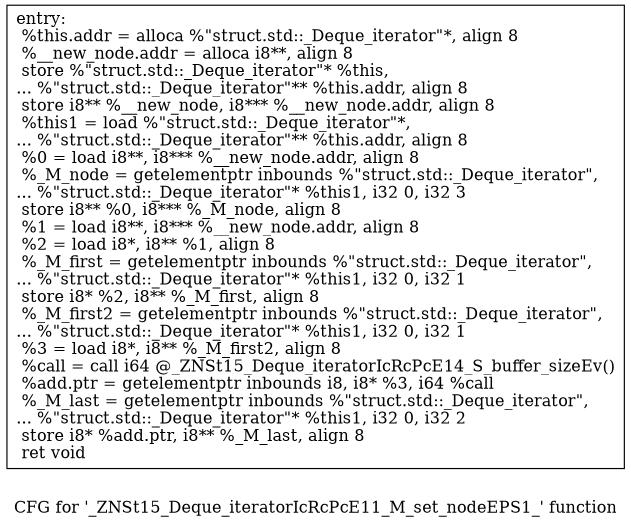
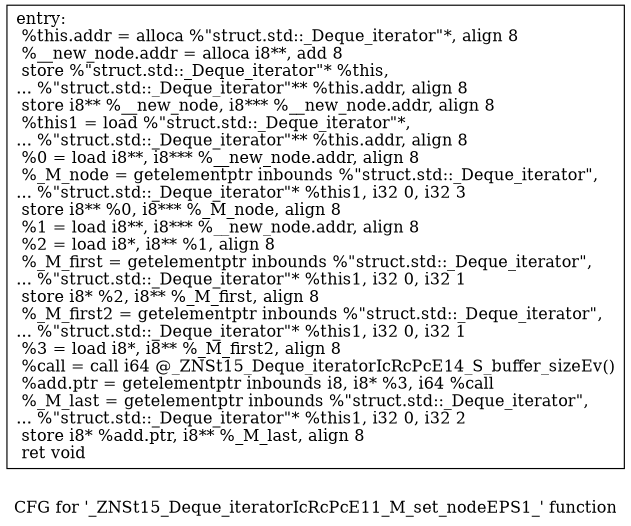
node "entry:": text "%__new_node.addr = alloca i8**, align 8" -> "%__new_node.addr = alloca i8**, add 8"
